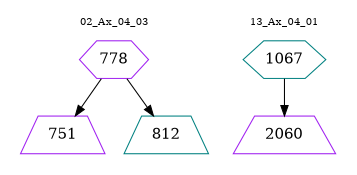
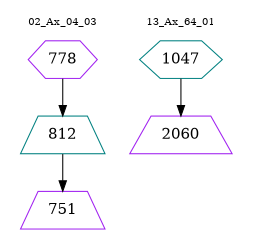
cluster "13_Ax_04_01": label "13_Ax_04_01" -> "13_Ax_64_01"
node "1067": label "1067" -> "1047"
edge "778" -> "751": now "812" -> "751"
